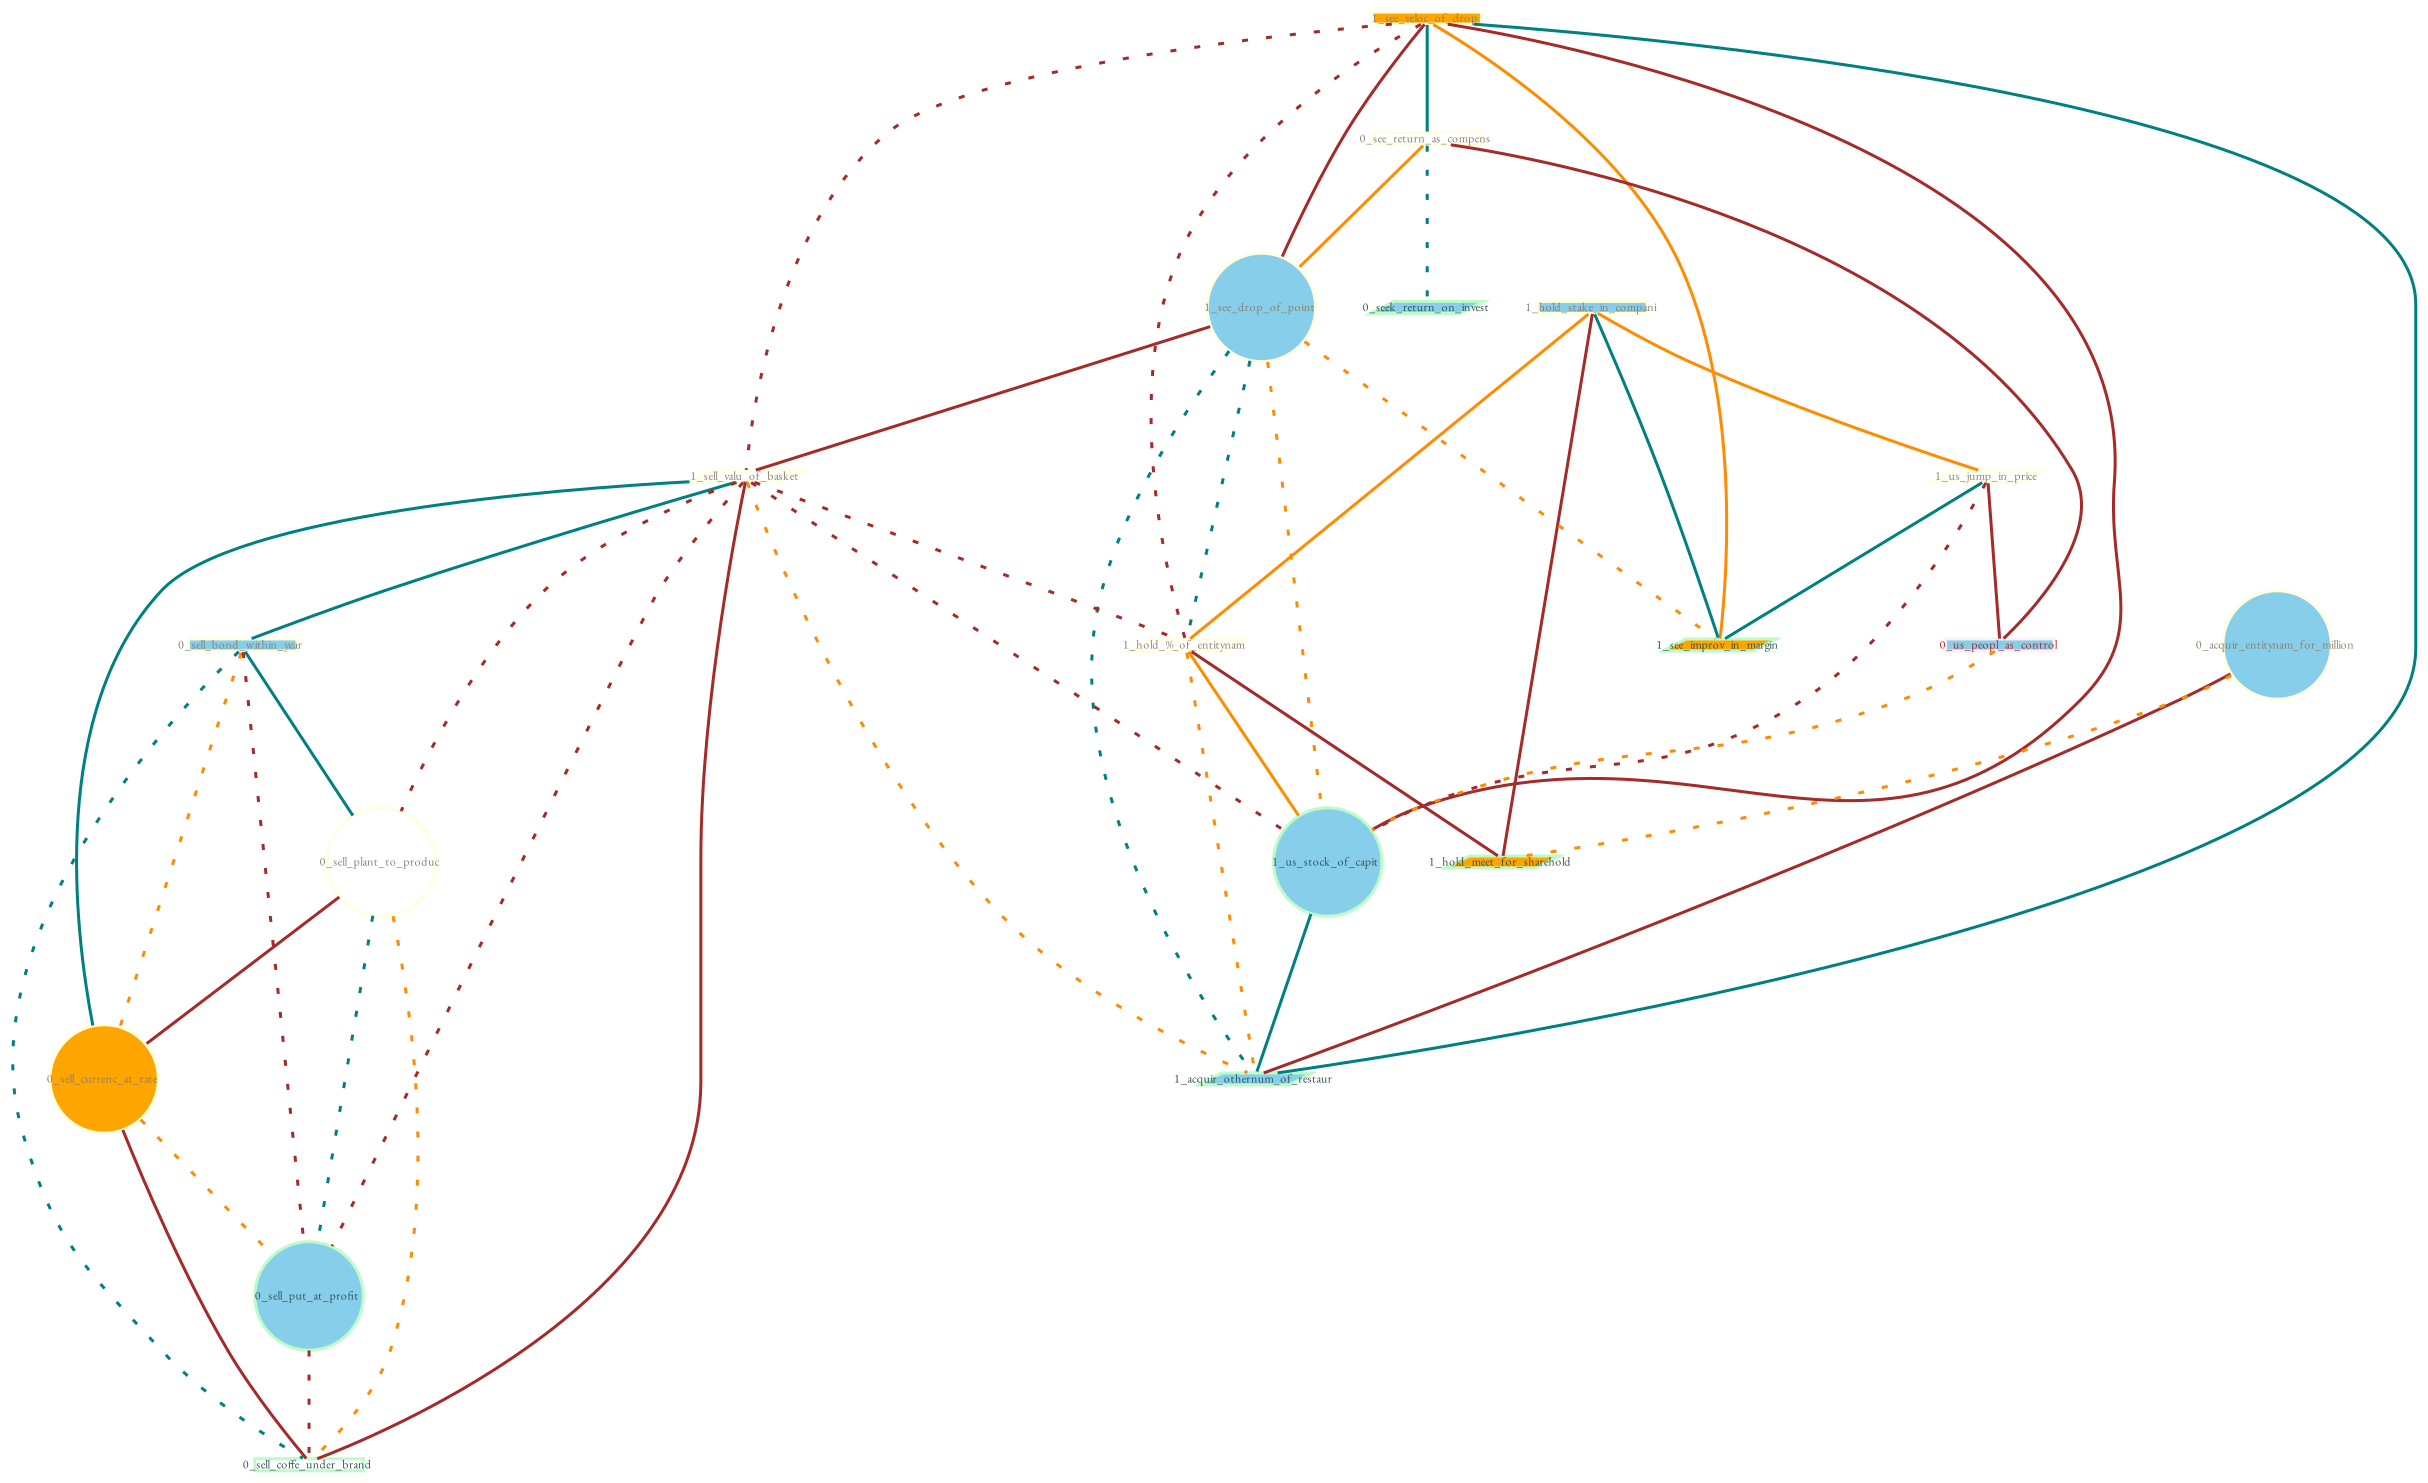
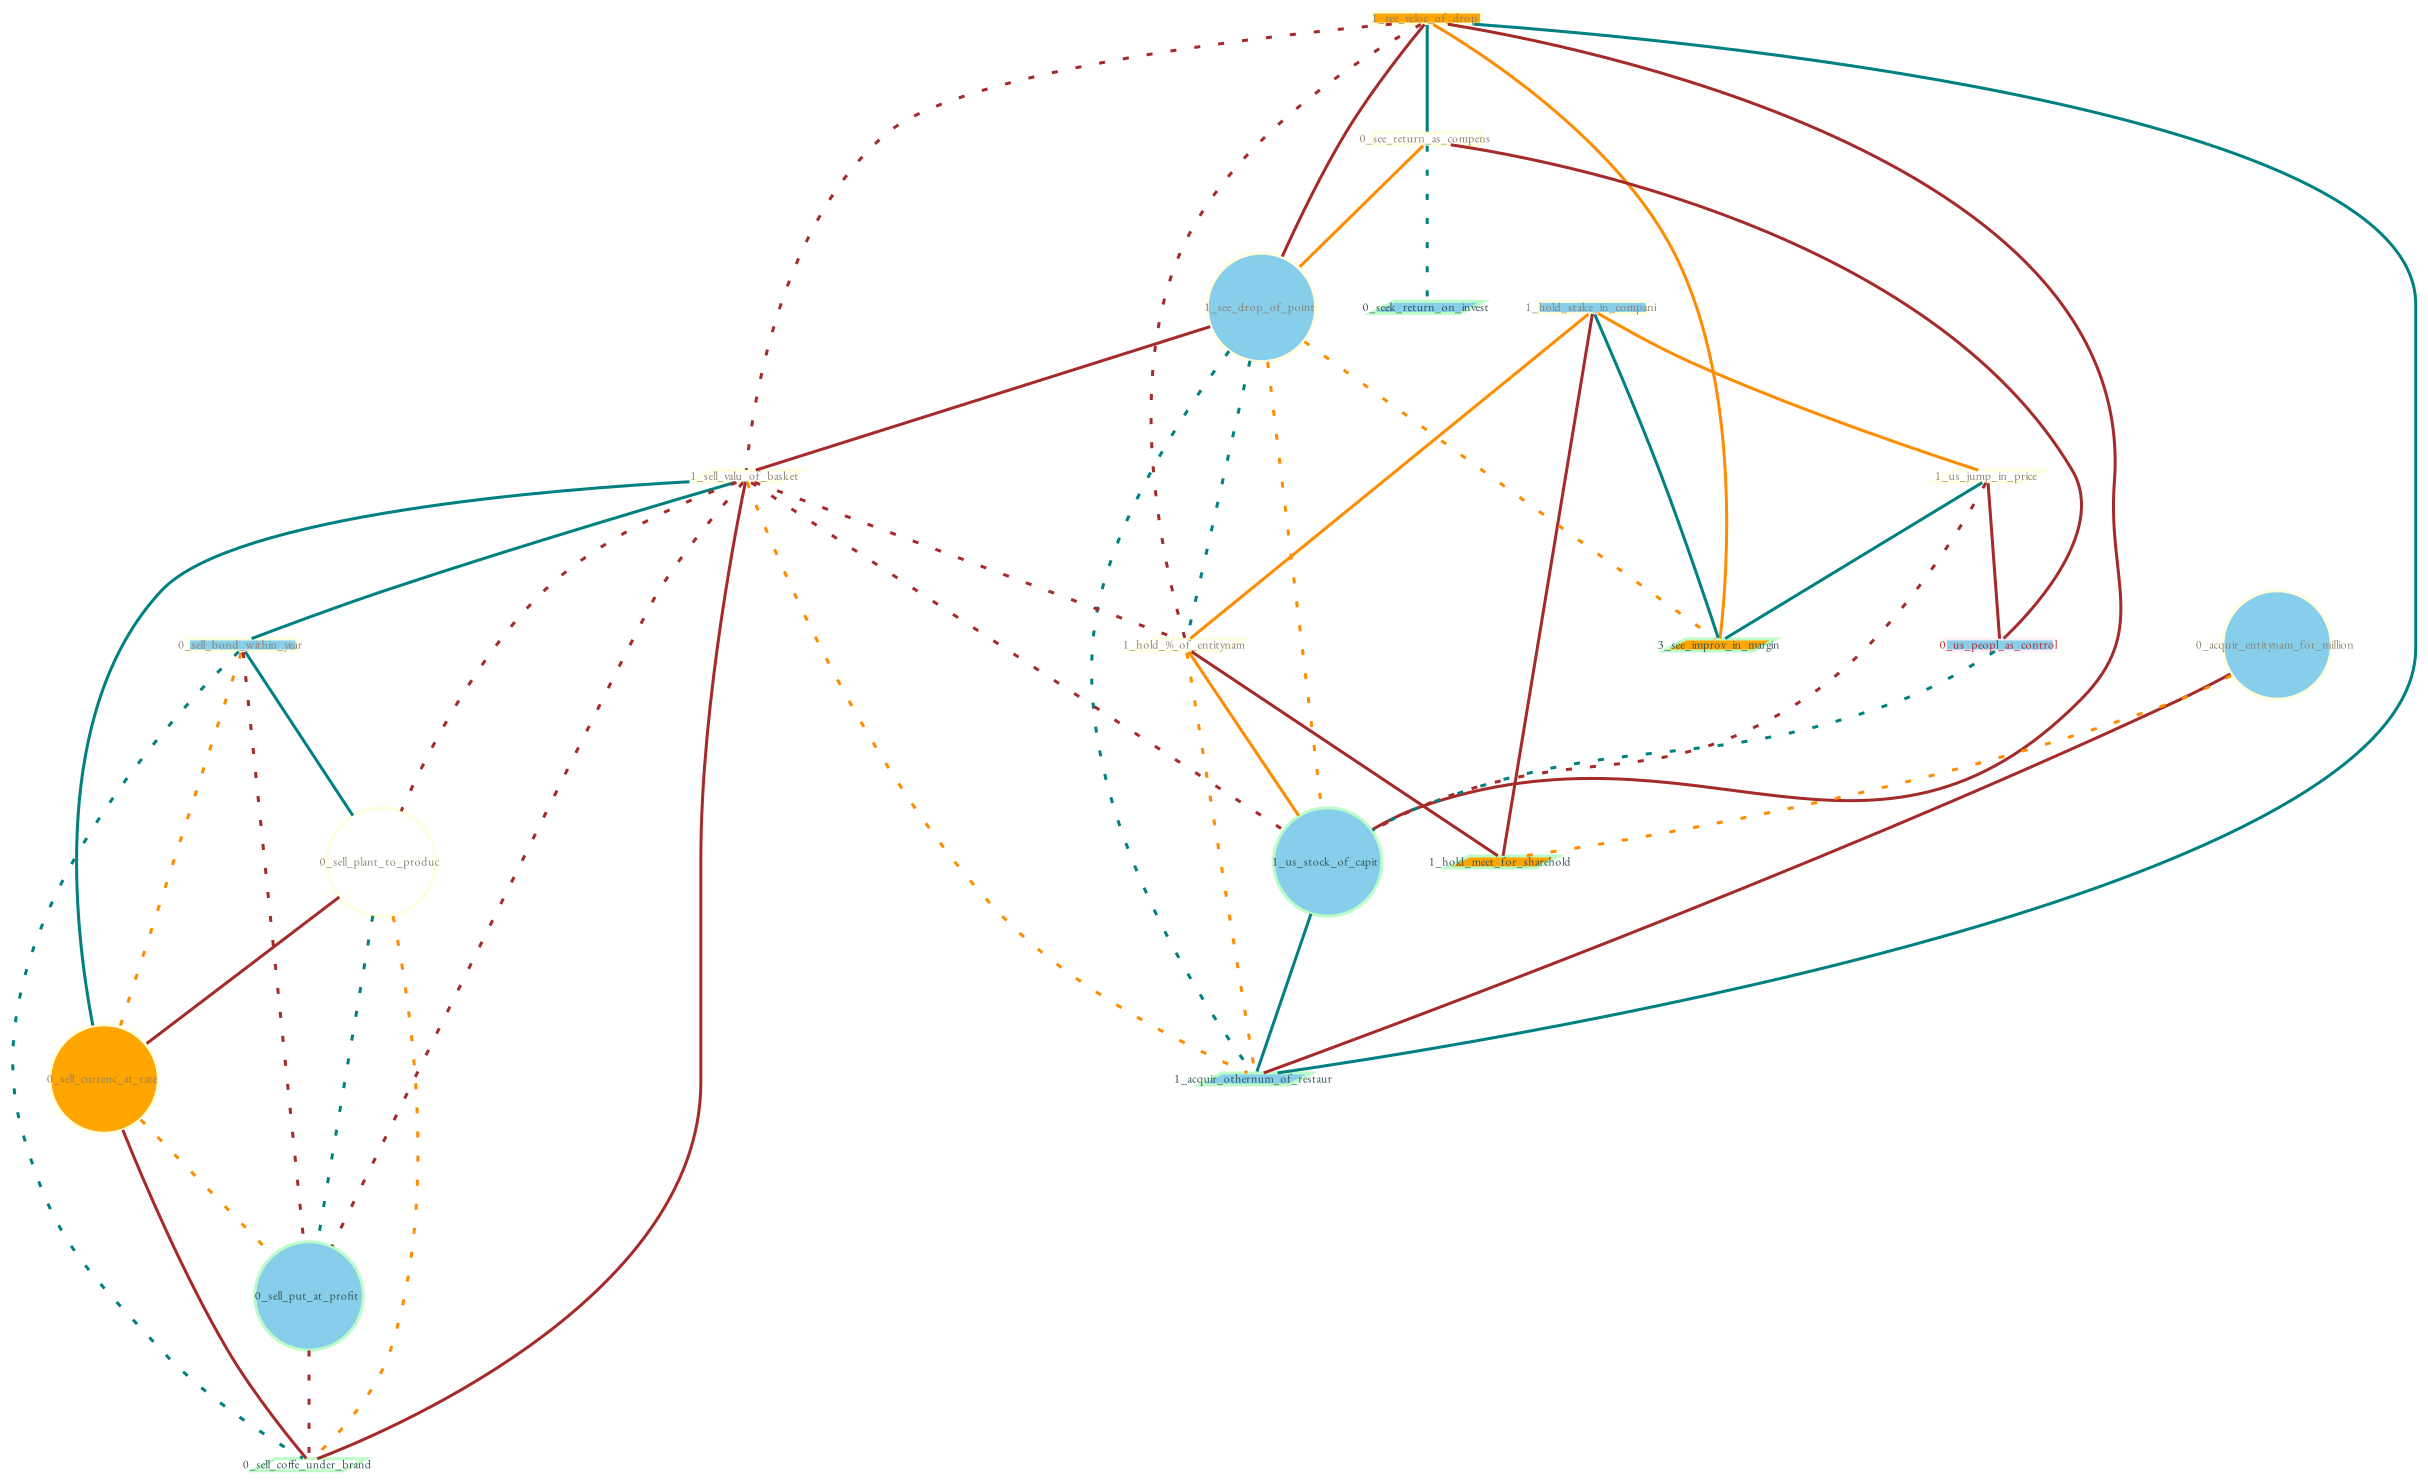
node "1_see_improv_in_margin": label "1_see_improv_in_margin" -> "3_see_improv_in_margin"
edge "0_us_peopl_as_control" -- "1_us_stock_of_capit": color darkorange -> teal
node "0_sell_coffe_under_brand": shape box -> parallelogram
